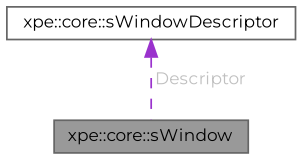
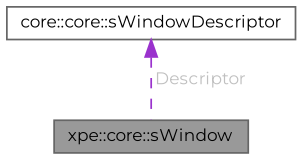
node "xpe::core::sWindowDescriptor": label "xpe::core::sWindowDescriptor" -> "core::core::sWindowDescriptor"
